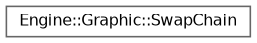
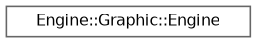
node "Engine::Graphic::SwapChain": label "Engine::Graphic::SwapChain" -> "Engine::Graphic::Engine"
